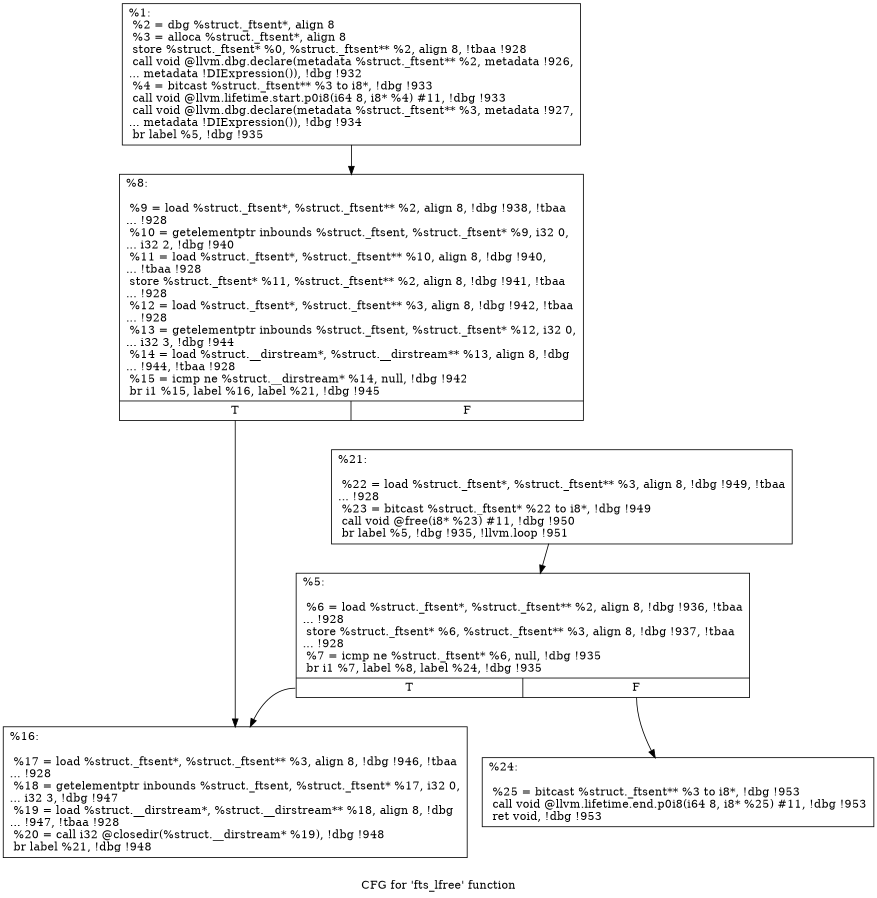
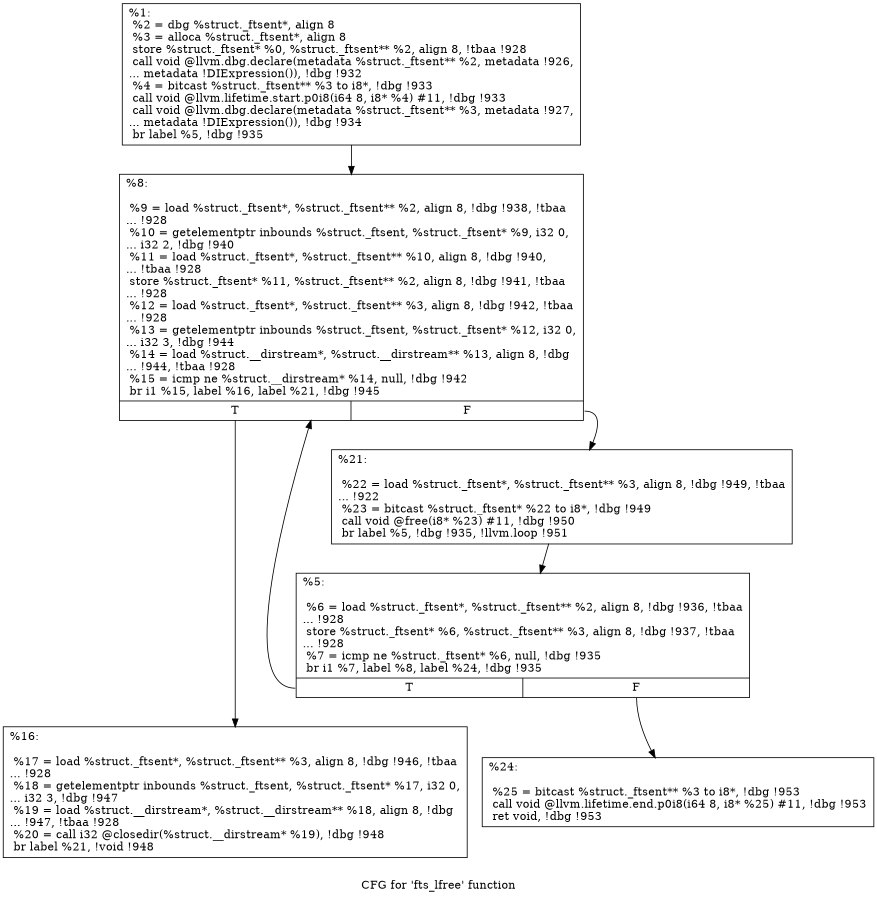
edge "%8:" -> "%21:": added
node "%21:": text "... !928" -> "... !922"
edge "%5:" -> "%16:": now "%5:" -> "%8:"
node "%16:": text "br label %21, !dbg !948" -> "br label %21, !void !948"
